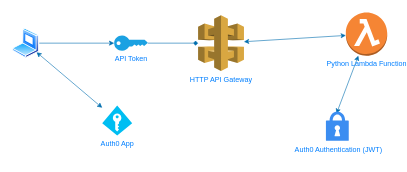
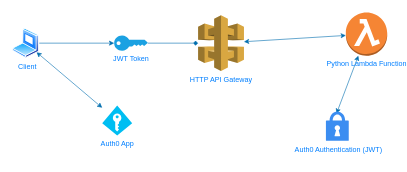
node "API Token": label "API Token" -> "JWT Token"
node "Client": added
